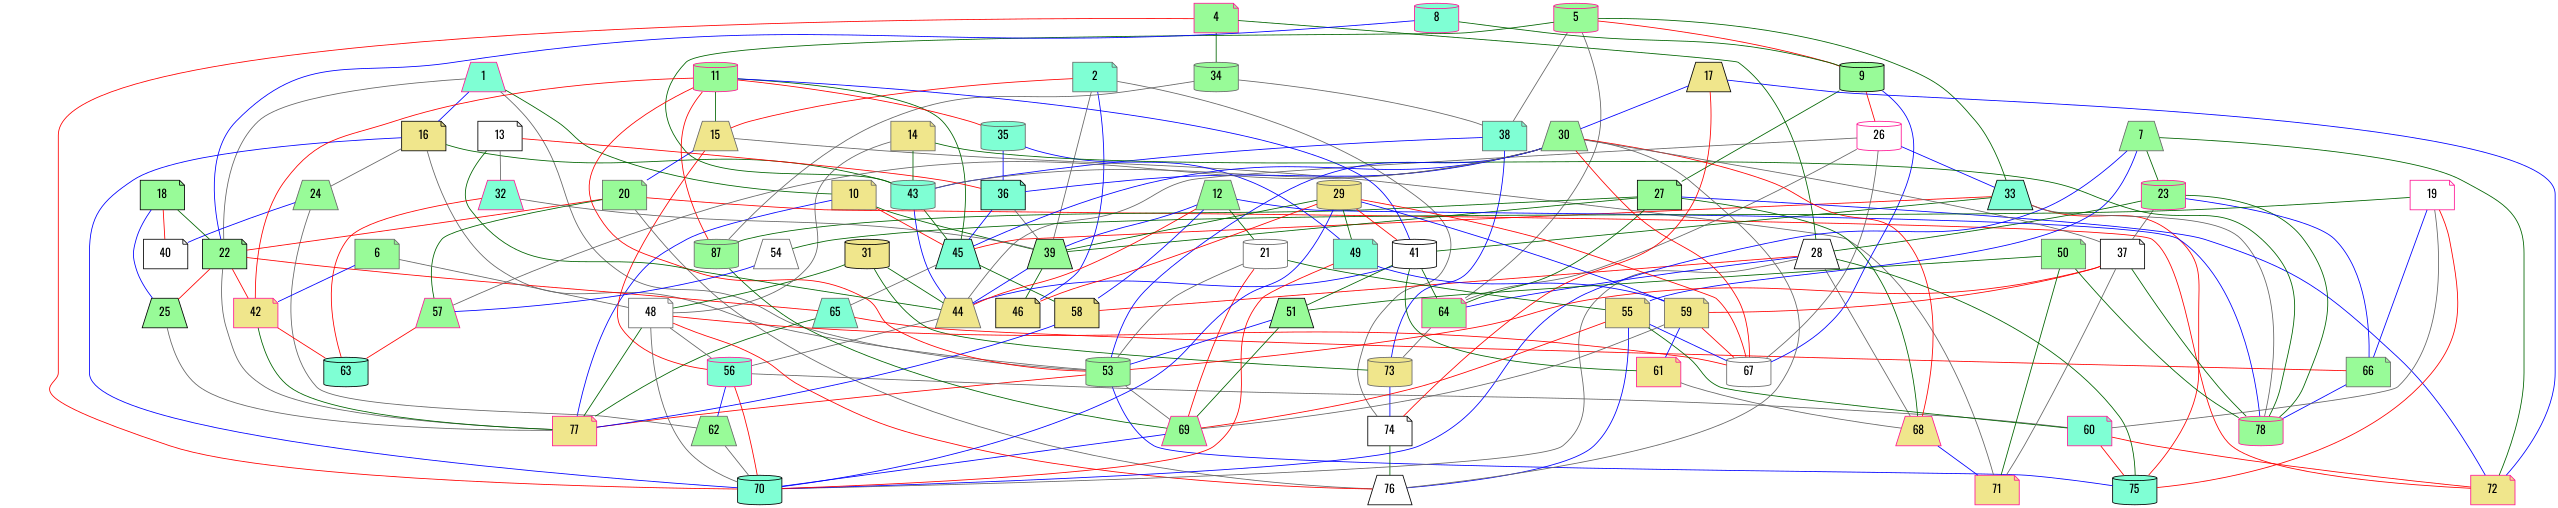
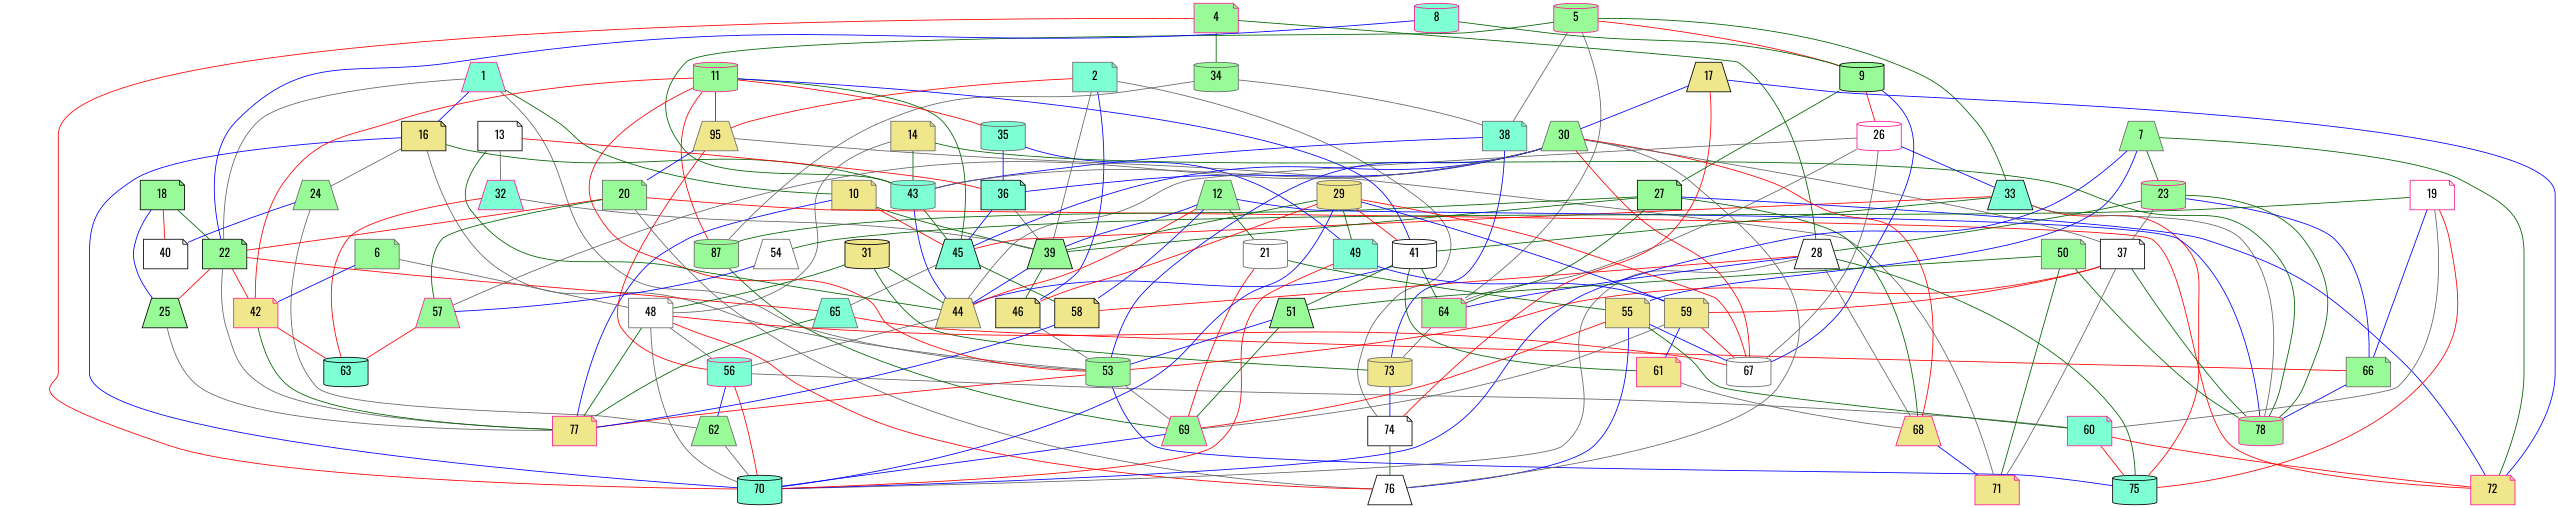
node "15": label "15" -> "95"
edge "21" -- "53": now "46" -- "53"
